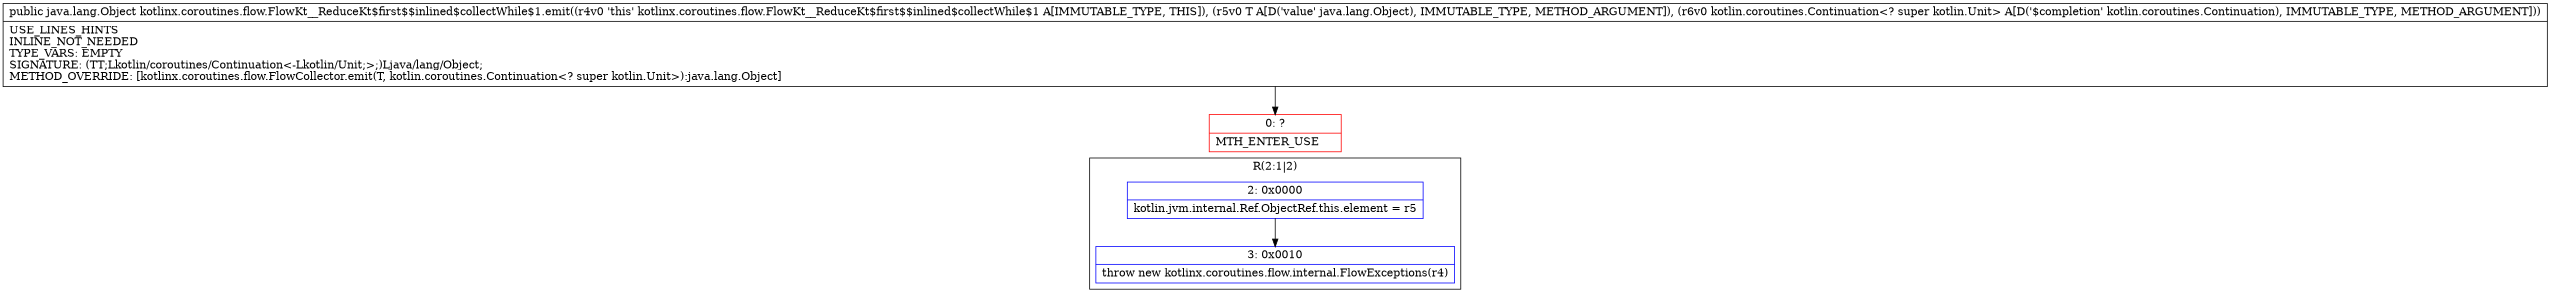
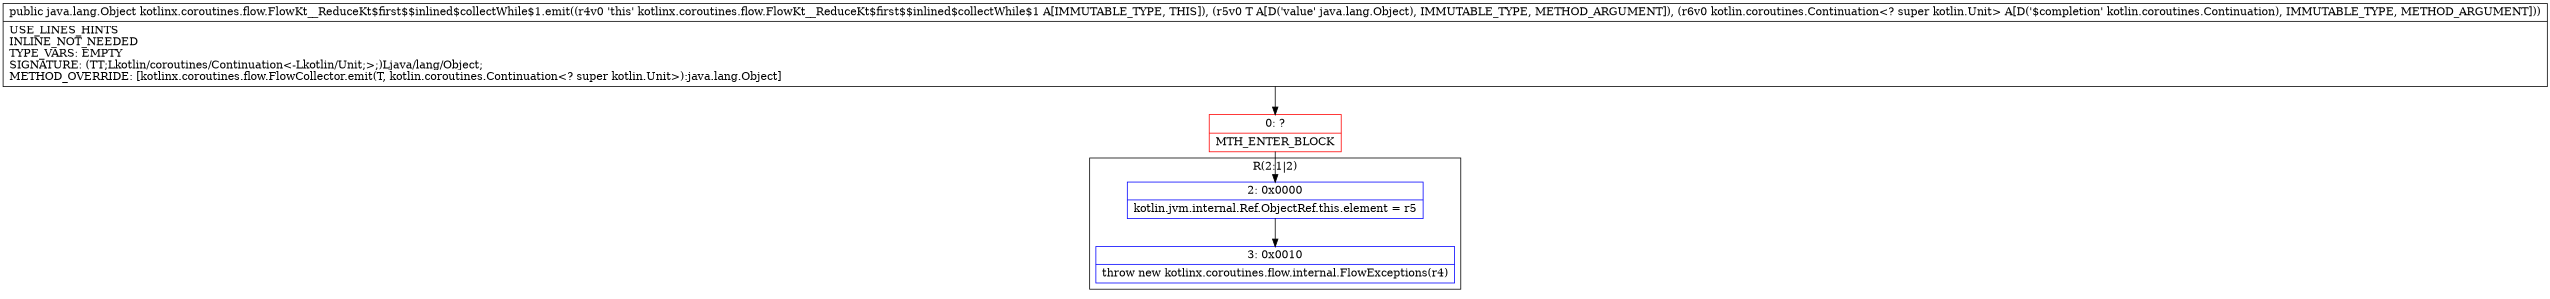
node "0: ?": text "MTH_ENTER_USE" -> "MTH_ENTER_BLOCK"
edge "0: ?" -> "2: 0x0000": added
